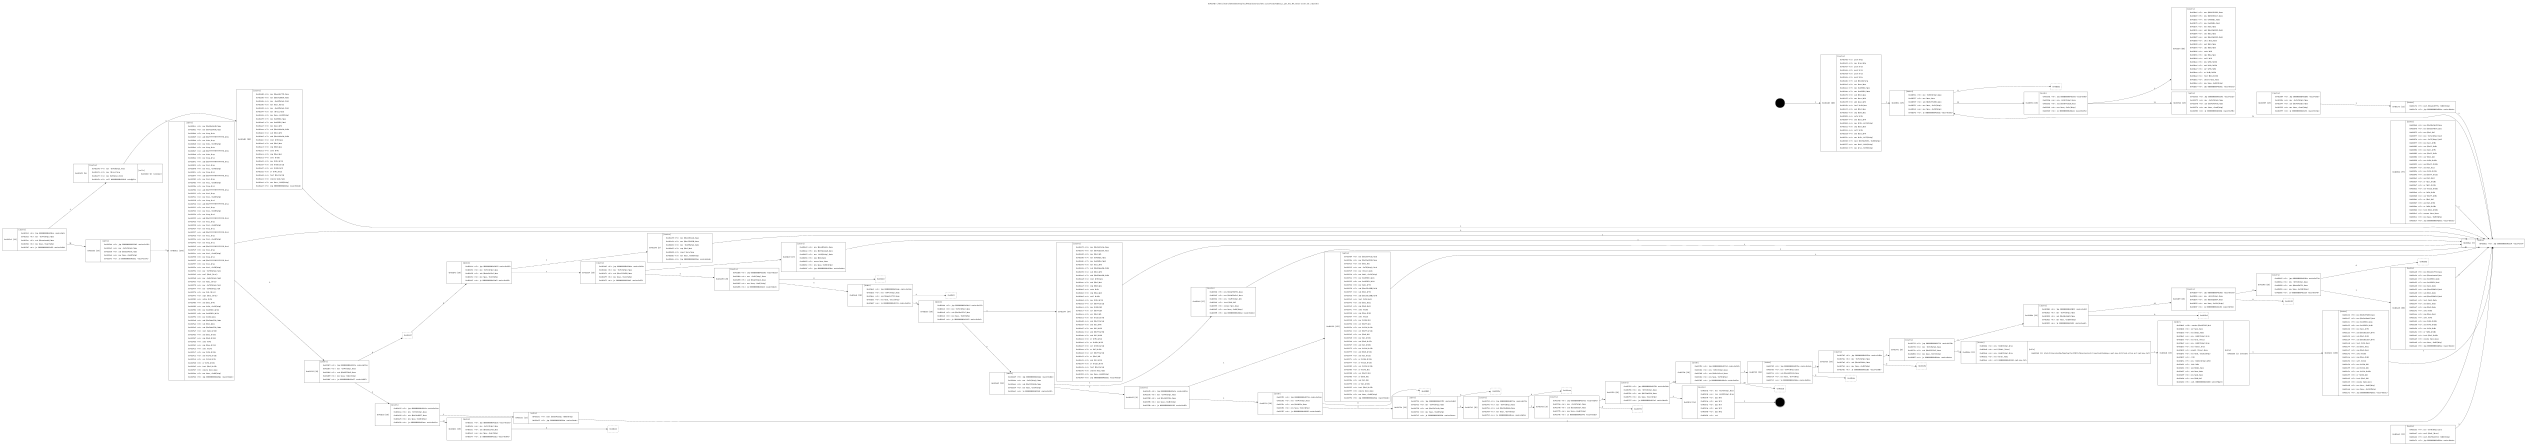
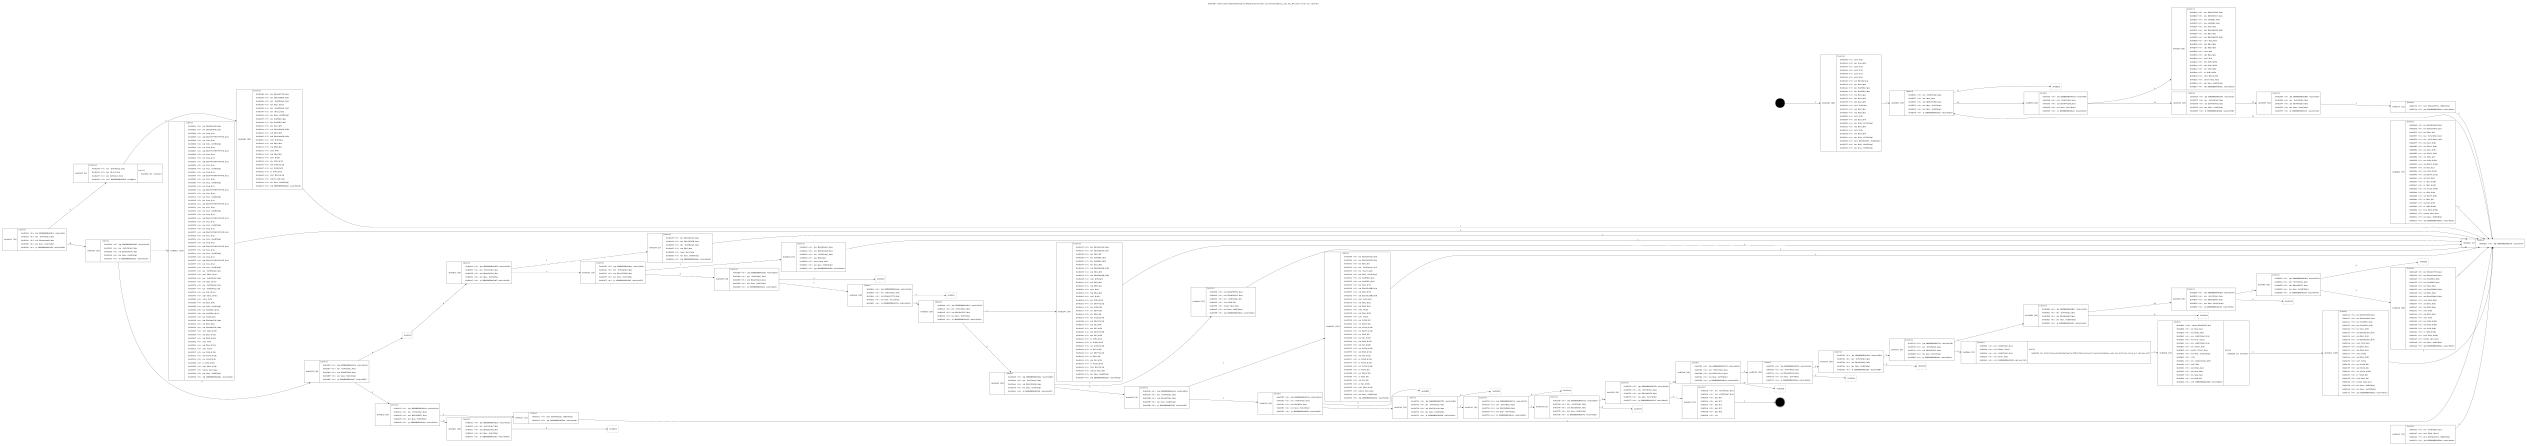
edge "0x40156d [28]" -> "0x401589 [28]": added, label "13"
edge "0x4018cc [278]" -> "0x4015f9 [28]": now "0x4015dd [28]" -> "0x4015f9 [28]"
